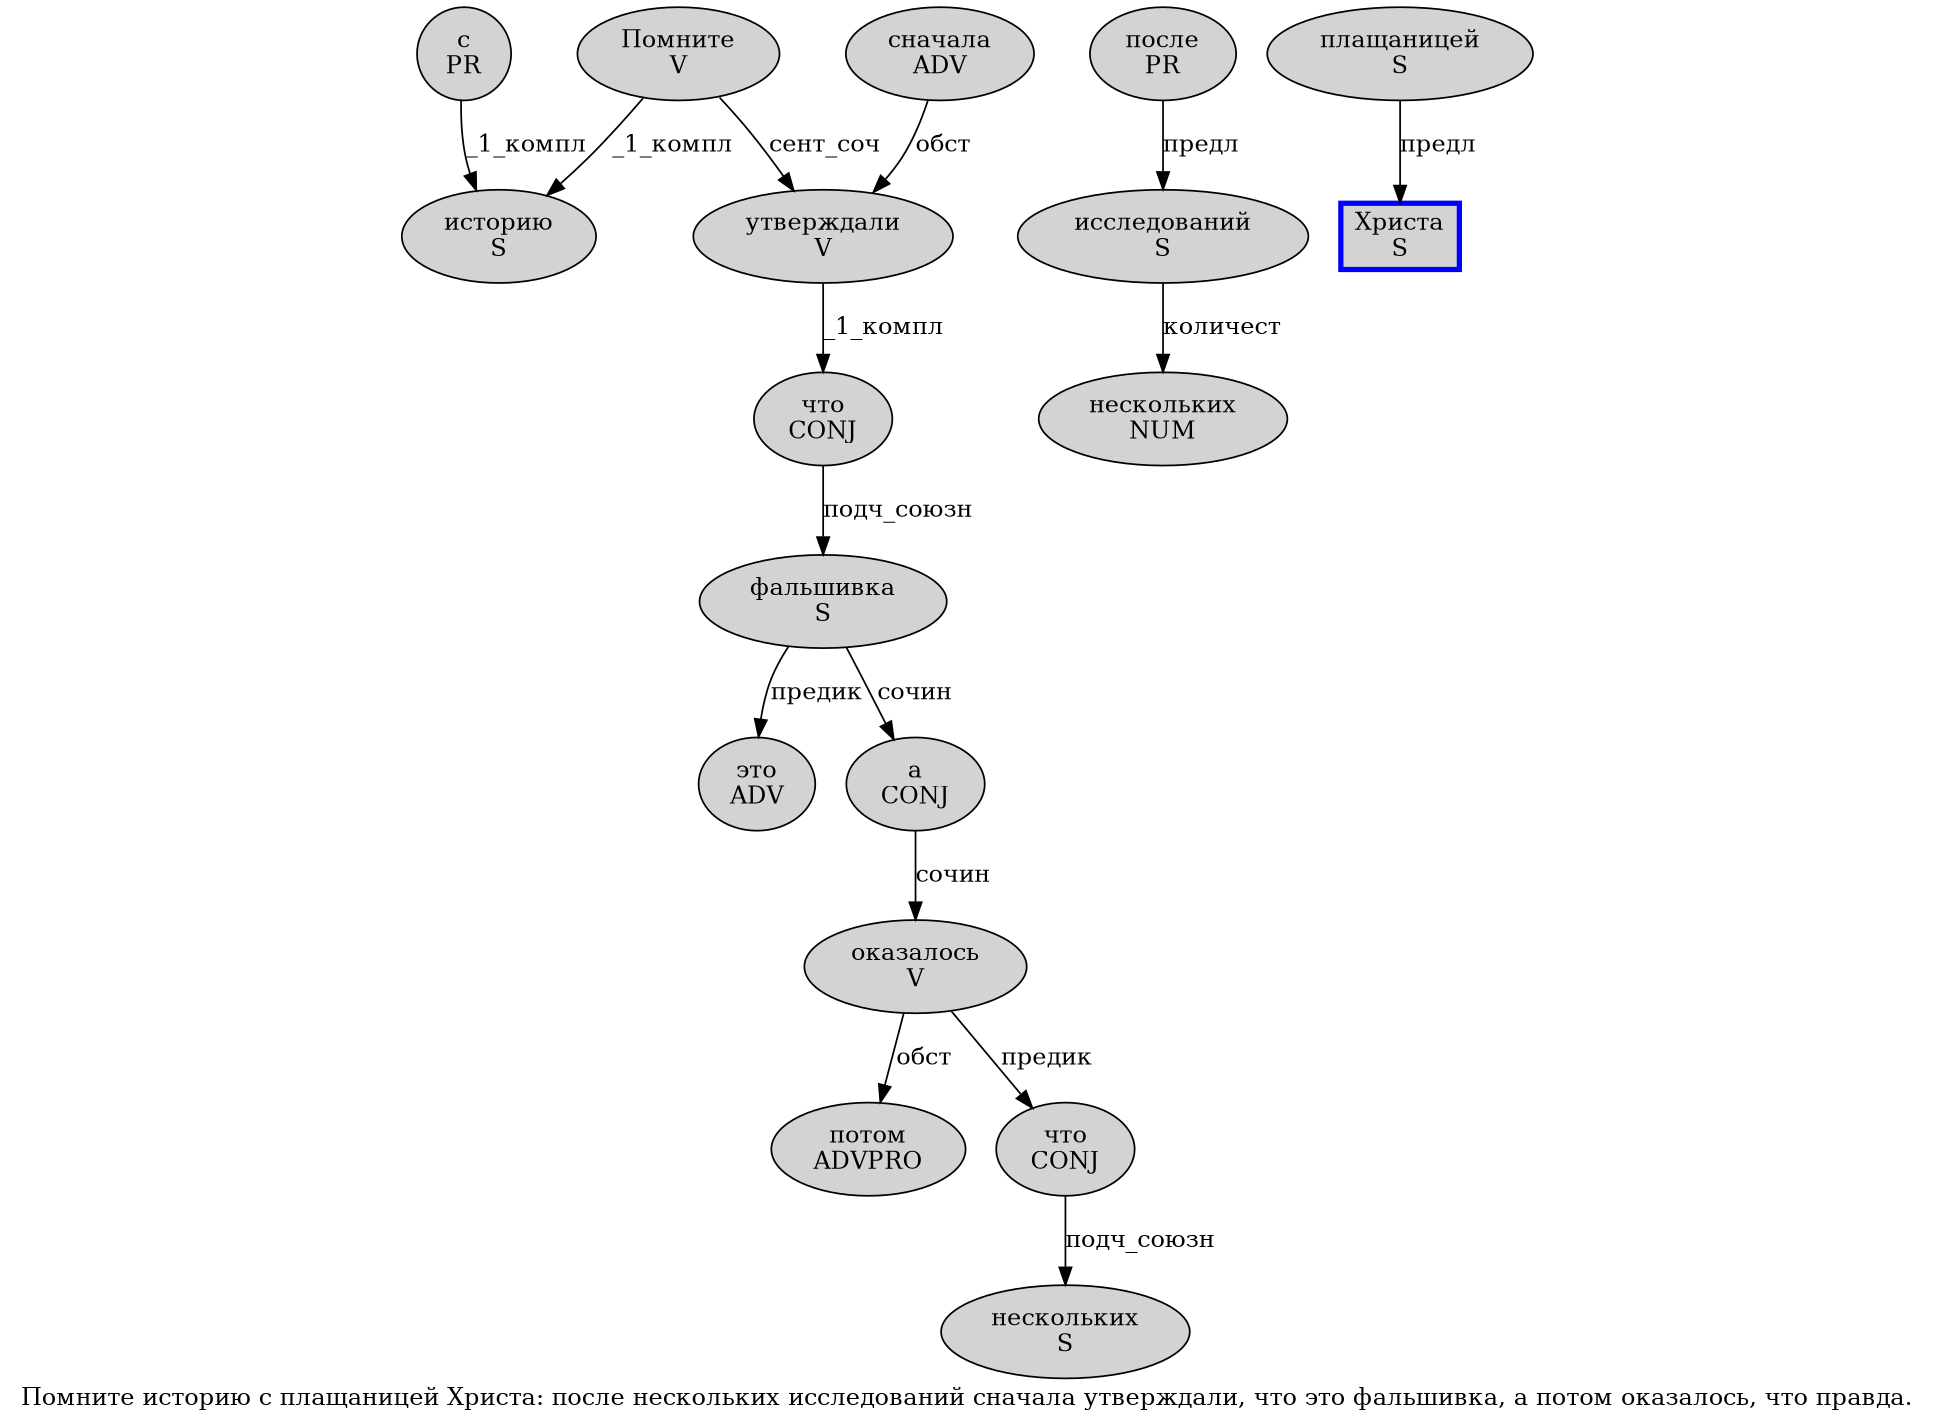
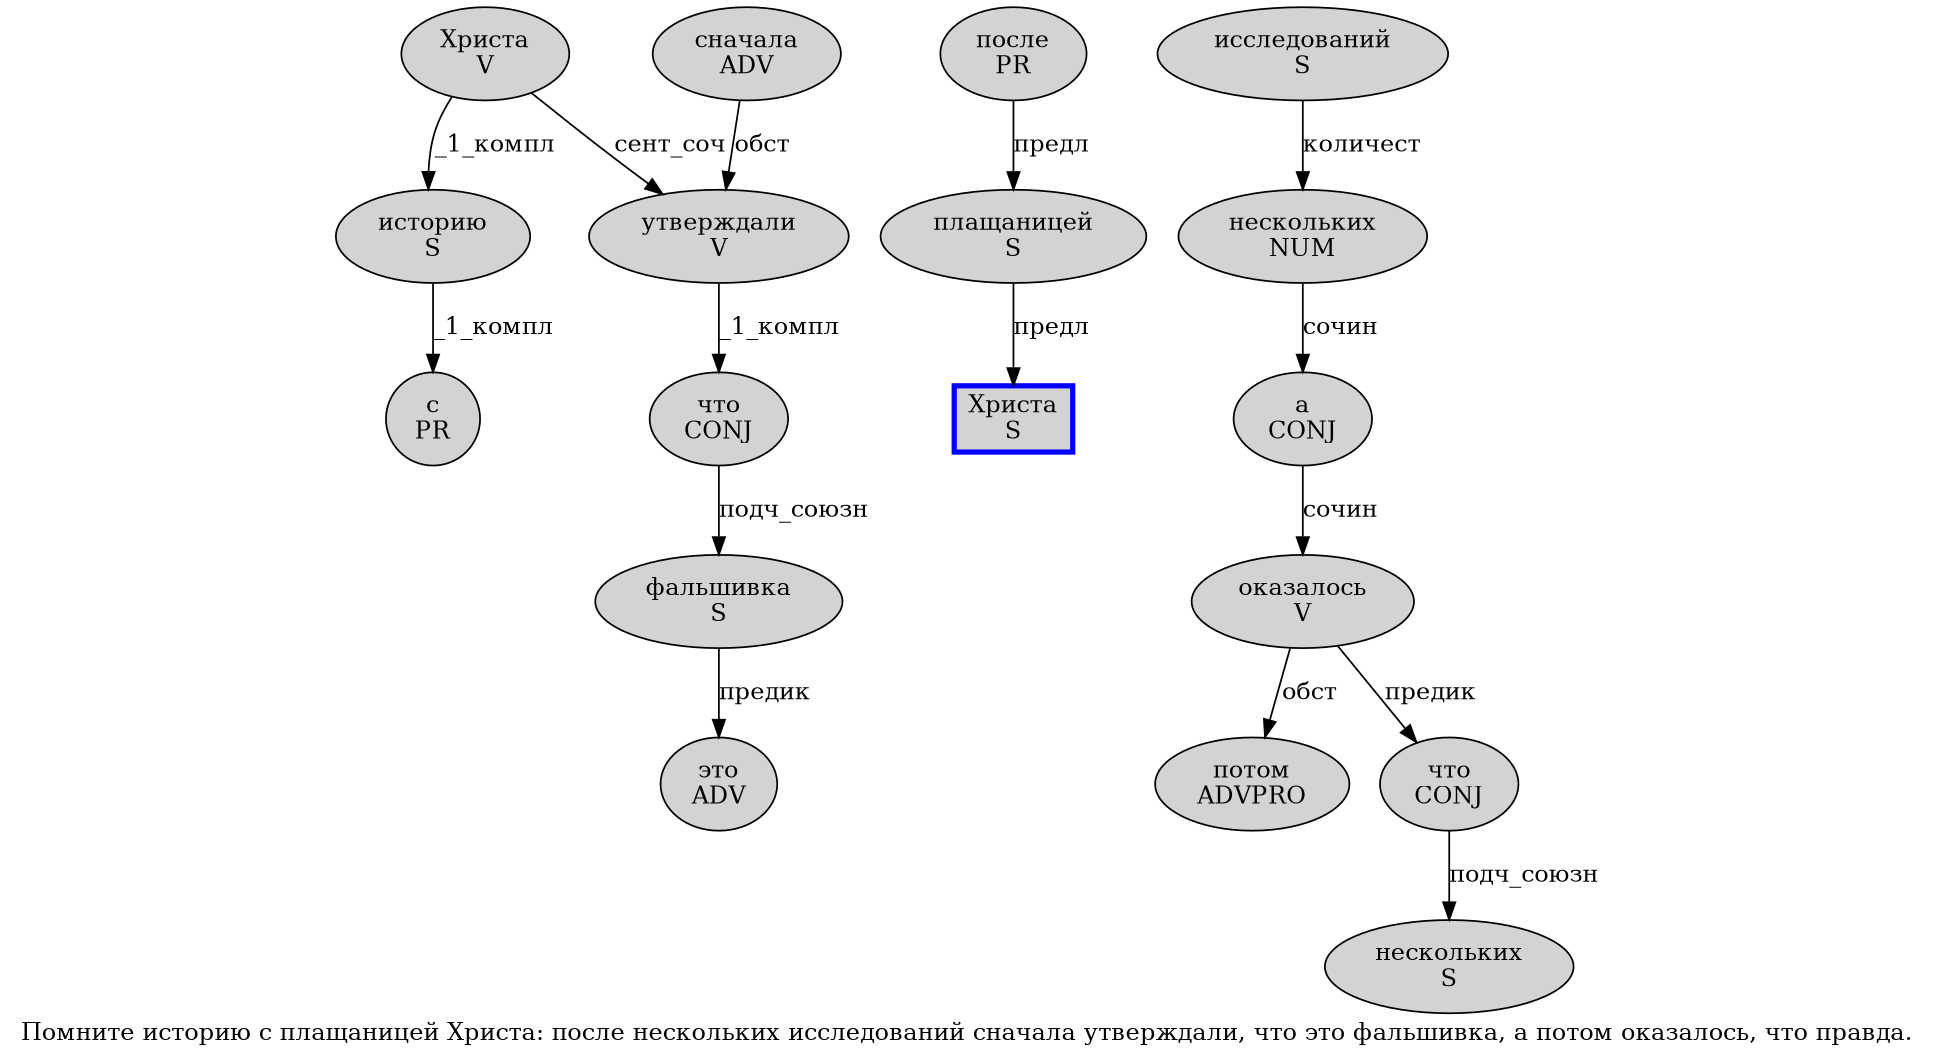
node "Помните V": label "Помните V" -> "Христа V"
edge "после PR" -> "исследований S": now "после PR" -> "плащаницей S"
edge "с PR" -> "историю S": reversed
edge "фальшивка S" -> "а CONJ": now "нескольких NUM" -> "а CONJ"
